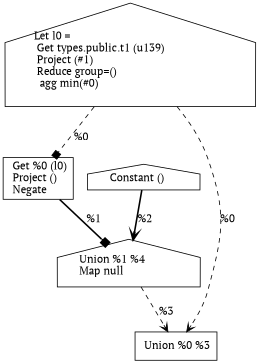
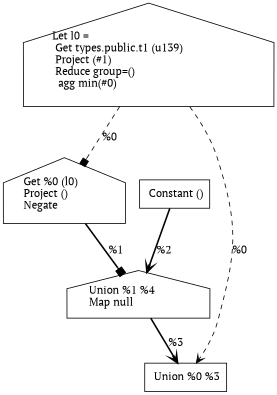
node "Get %0 (l0) Project () Negate": shape box -> house
node "Constant ()": shape house -> box
edge "Union %1 %4 Map null" -> "Union %0 %3": style dashed -> bold
